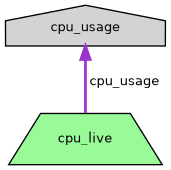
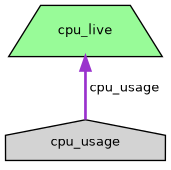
edge "cpu_live" -> "cpu_usage": reversed
